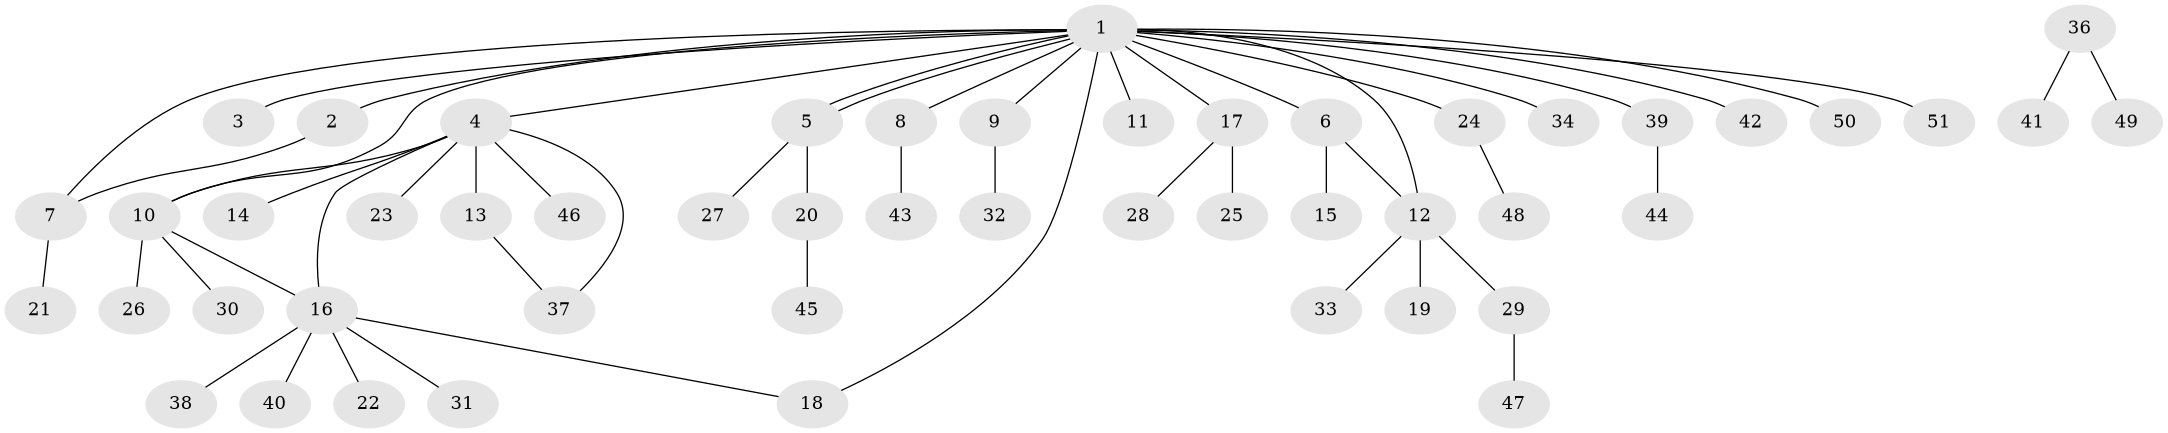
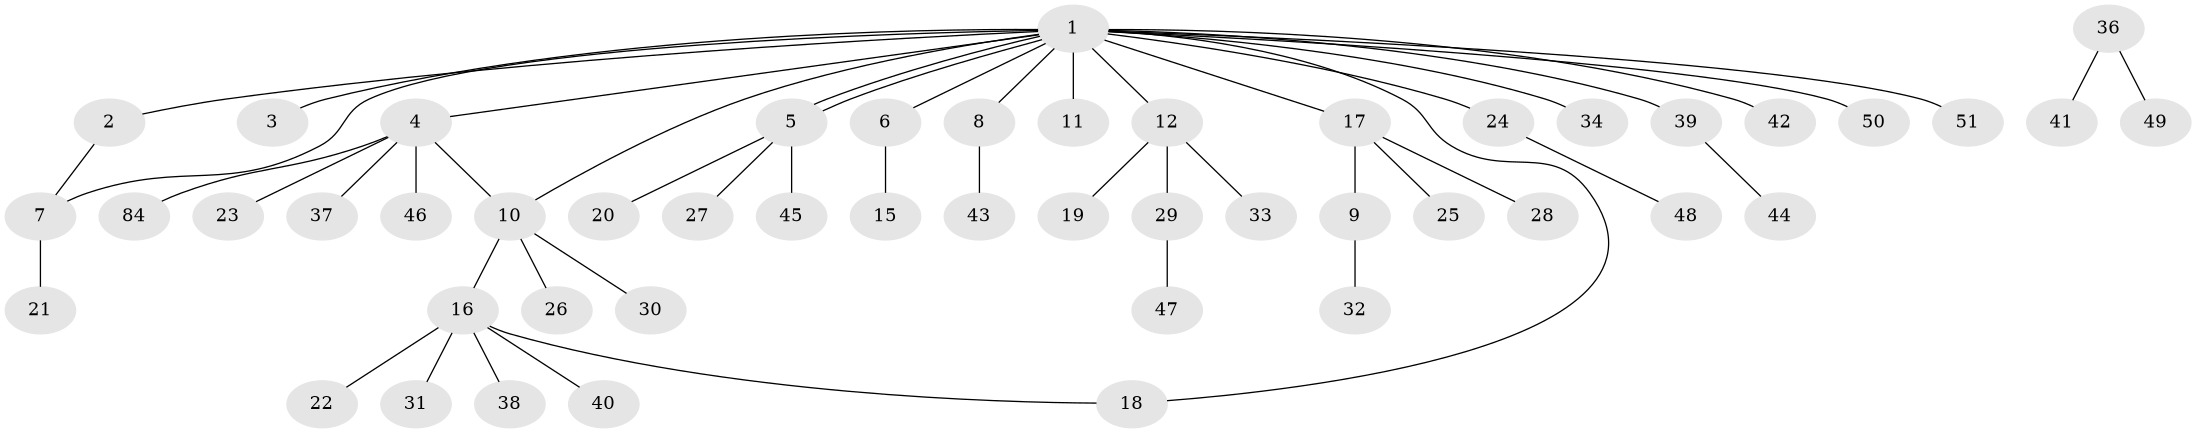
edge "1" -- "9": now "17" -- "9"
edge "6" -- "12": removed
edge "4" -- "16": removed
node "14": label "14" -> "84"
node "13": removed
edge "20" -- "45": now "5" -- "45"
